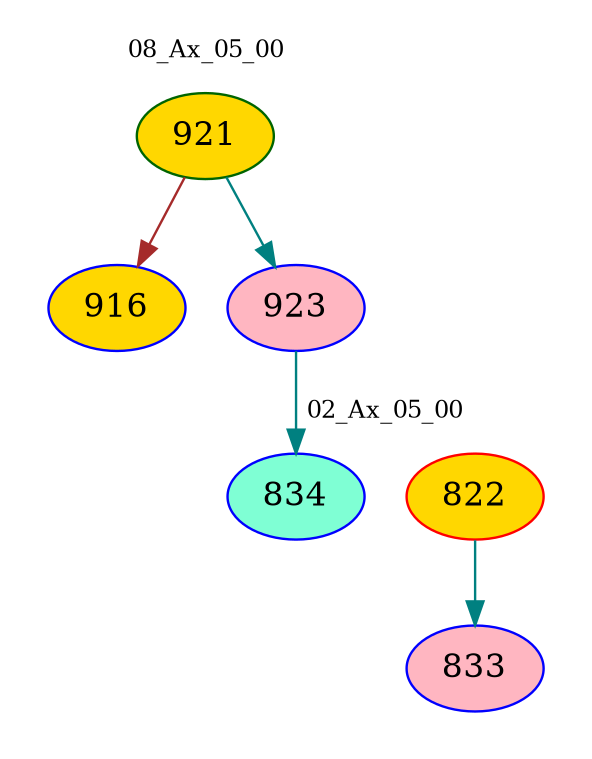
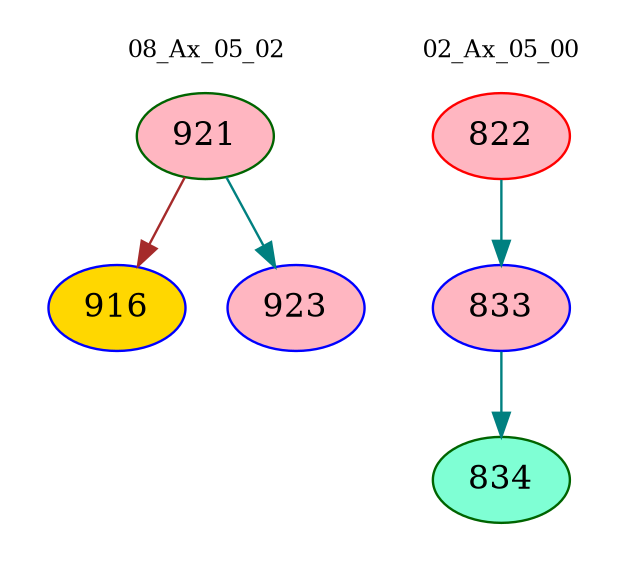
cluster "08_Ax_05_00": label "08_Ax_05_00" -> "08_Ax_05_02"
node "921": fillcolor gold -> lightpink
edge "923" -> "834": now "833" -> "834"
node "834": color blue -> darkgreen
node "822": fillcolor gold -> lightpink
